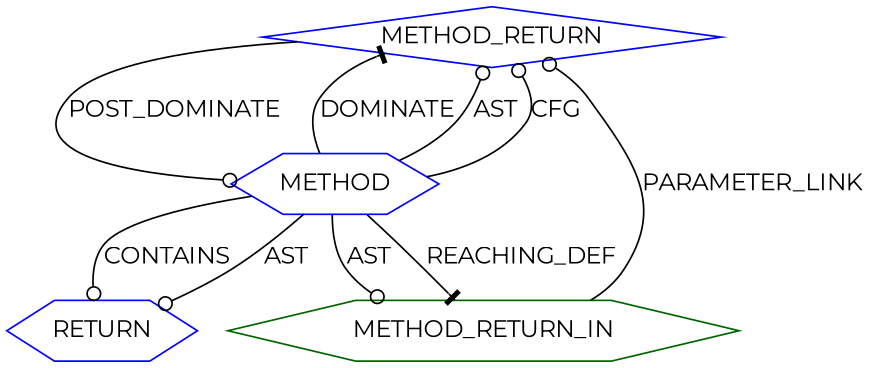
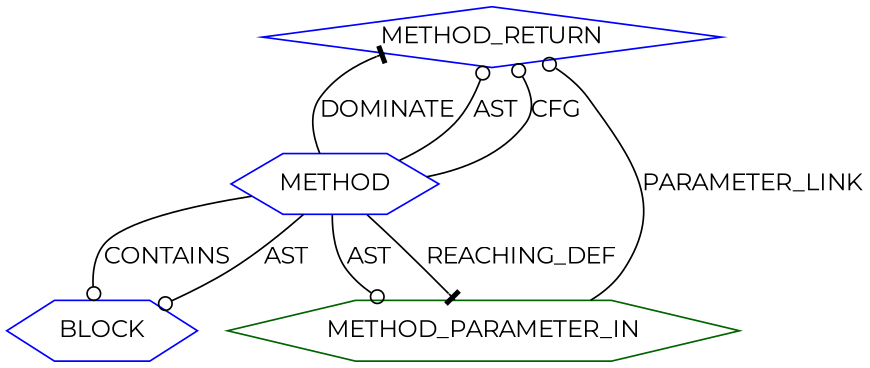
edge "METHOD_RETURN" -> "METHOD": removed, label "POST_DOMINATE"
node "RETURN": label "RETURN" -> "BLOCK"
node "METHOD_RETURN_IN": label "METHOD_RETURN_IN" -> "METHOD_PARAMETER_IN"
